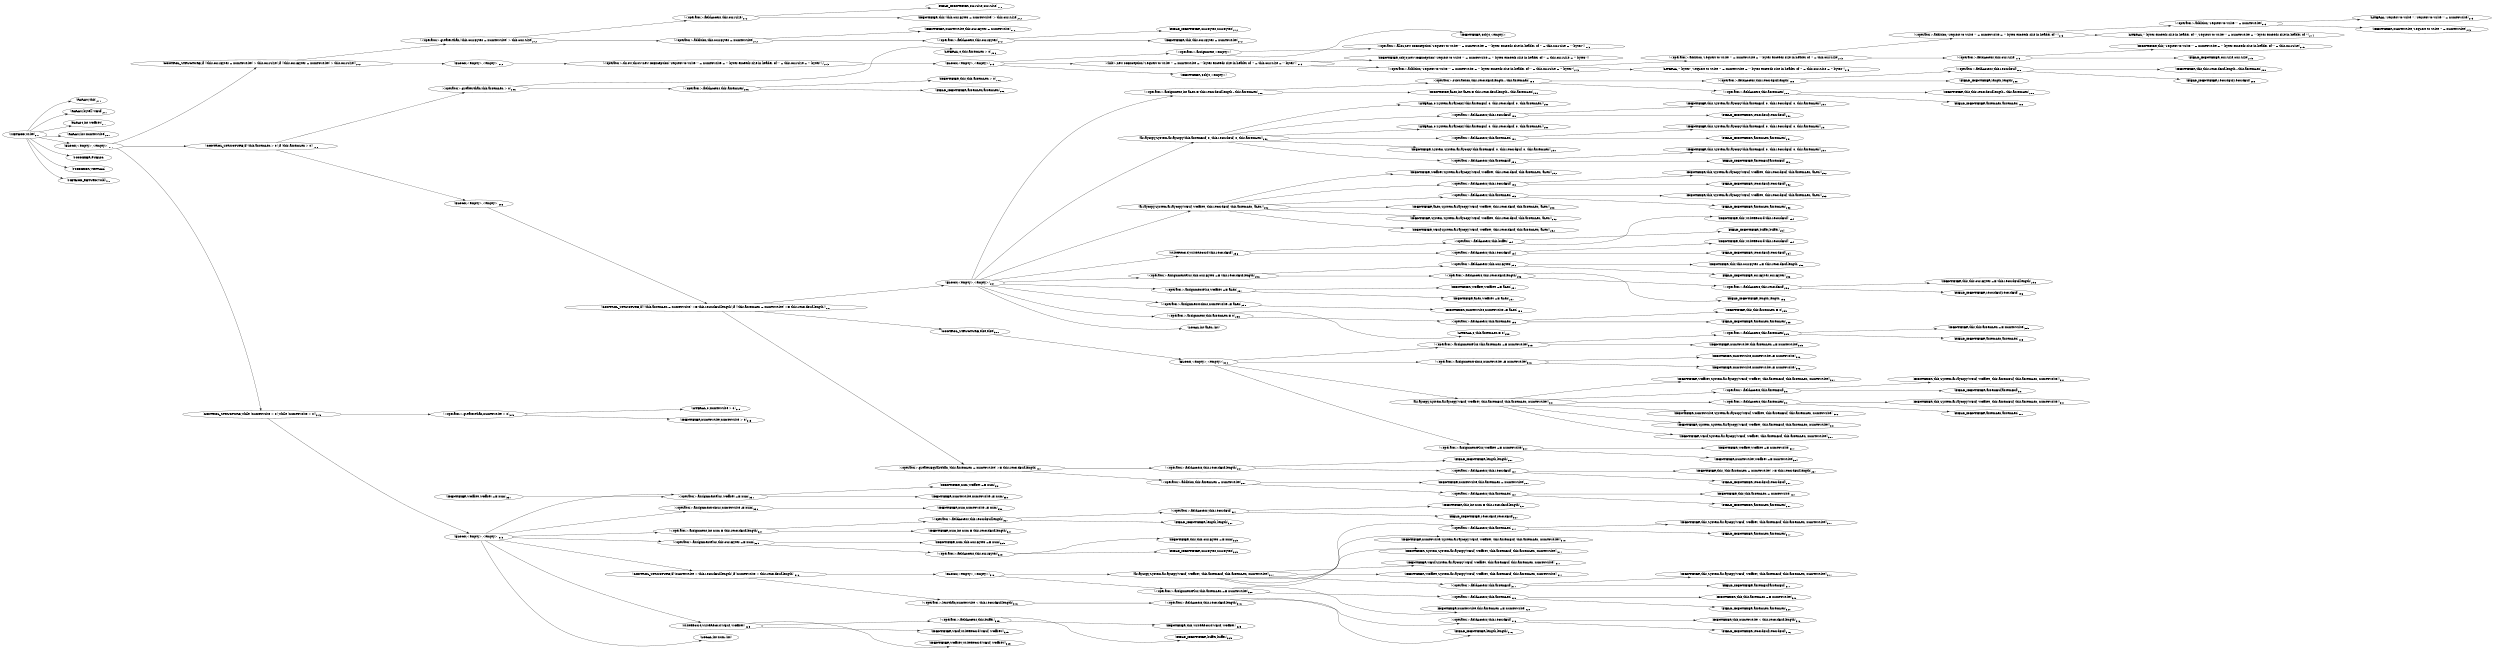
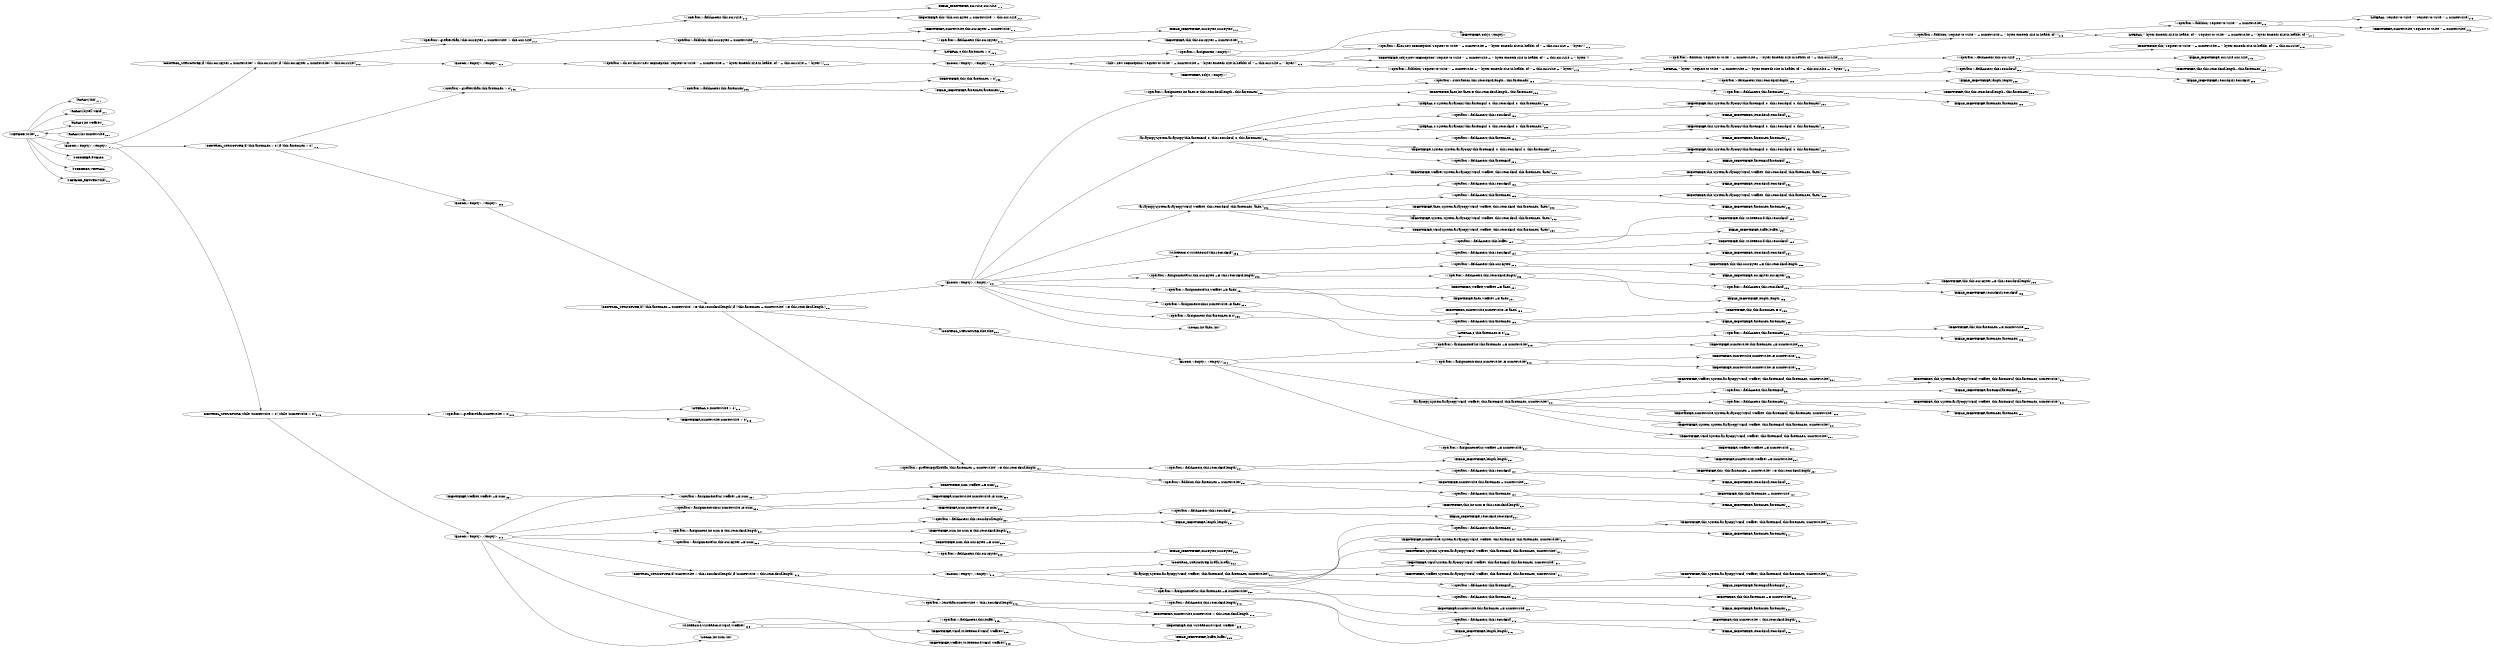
node "(IDENTIFIER,this,this.assemLen > 0)": text "286" -> "283"
edge "(<operator>.greaterThan,this.assemLen > 0)" -> "(LITERAL,0,this.assemLen > 0)": now "(<operator>.addition,this.currBytes + numToWrite)" -> "(LITERAL,0,this.assemLen > 0)"
edge "(METHOD,write)" -> "(PARAM,int numToWrite)": reversed
edge "(<operator>.assignmentMinus,numToWrite -= aLen)" -> "(IDENTIFIER,numToWrite,numToWrite -= aLen)": now "(<operator>.assignmentPlus,wOffset += aLen)" -> "(IDENTIFIER,numToWrite,numToWrite -= aLen)"
edge "(<operator>.assignmentPlus,wOffset += num)" -> "(IDENTIFIER,numToWrite,numToWrite -= num)": now "(<operator>.assignmentMinus,numToWrite -= num)" -> "(IDENTIFIER,numToWrite,numToWrite -= num)"
node "(IDENTIFIER,this,this.currBytes += num)": removed
node "(CONTROL_STRUCTURE,break;,break;)": added
node "(IDENTIFIER,numToWrite,numToWrite < this.recordBuf.length)": added
edge "(writeRecord,writeRecord(wBuf, wOffset))" -> "(IDENTIFIER,wOffset,writeRecord(wBuf, wOffset))": reversed
